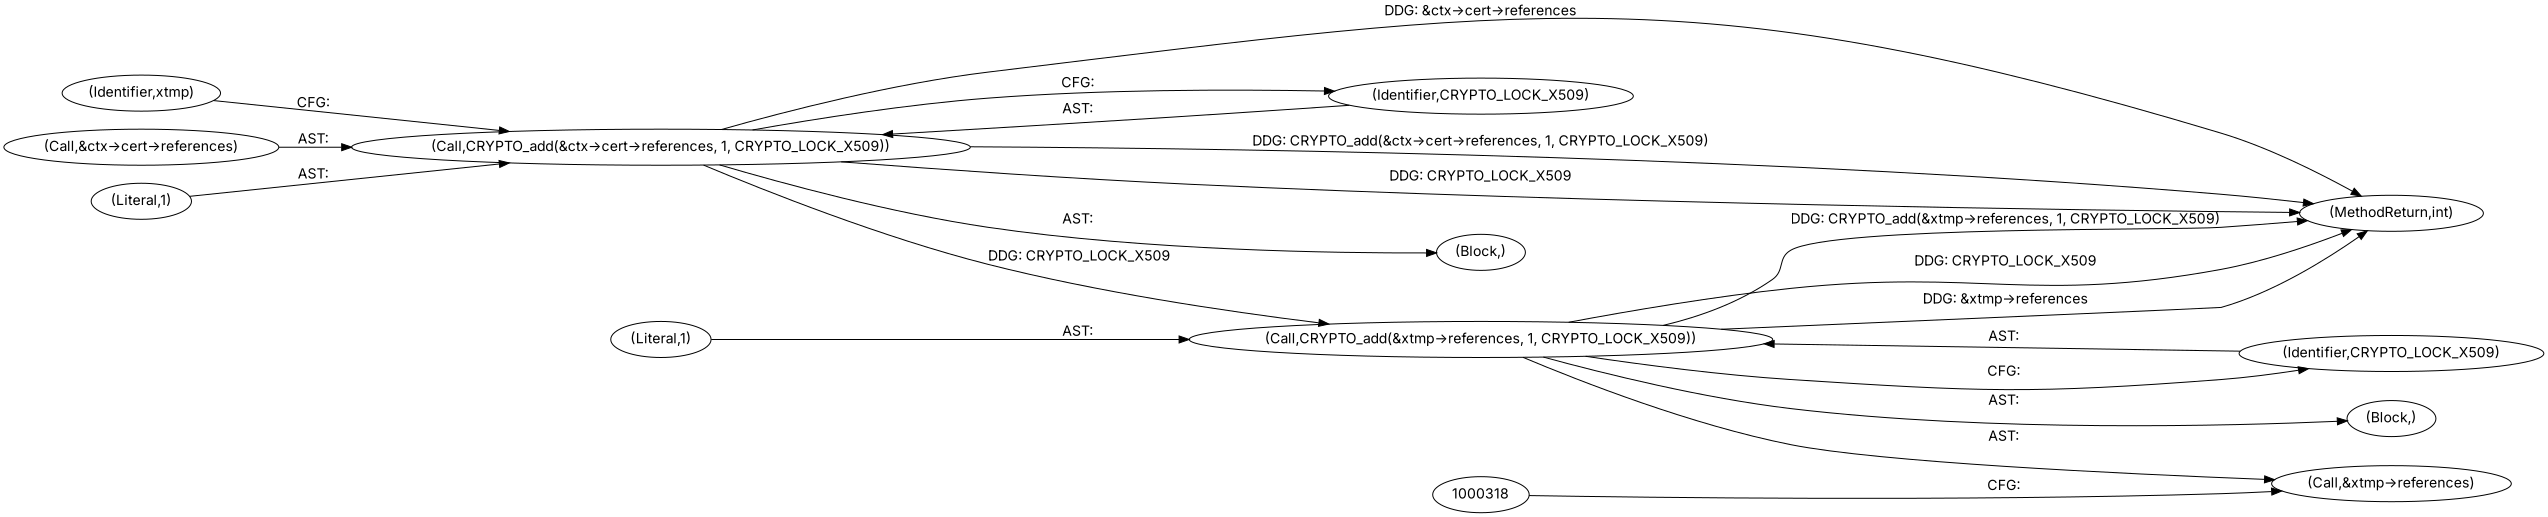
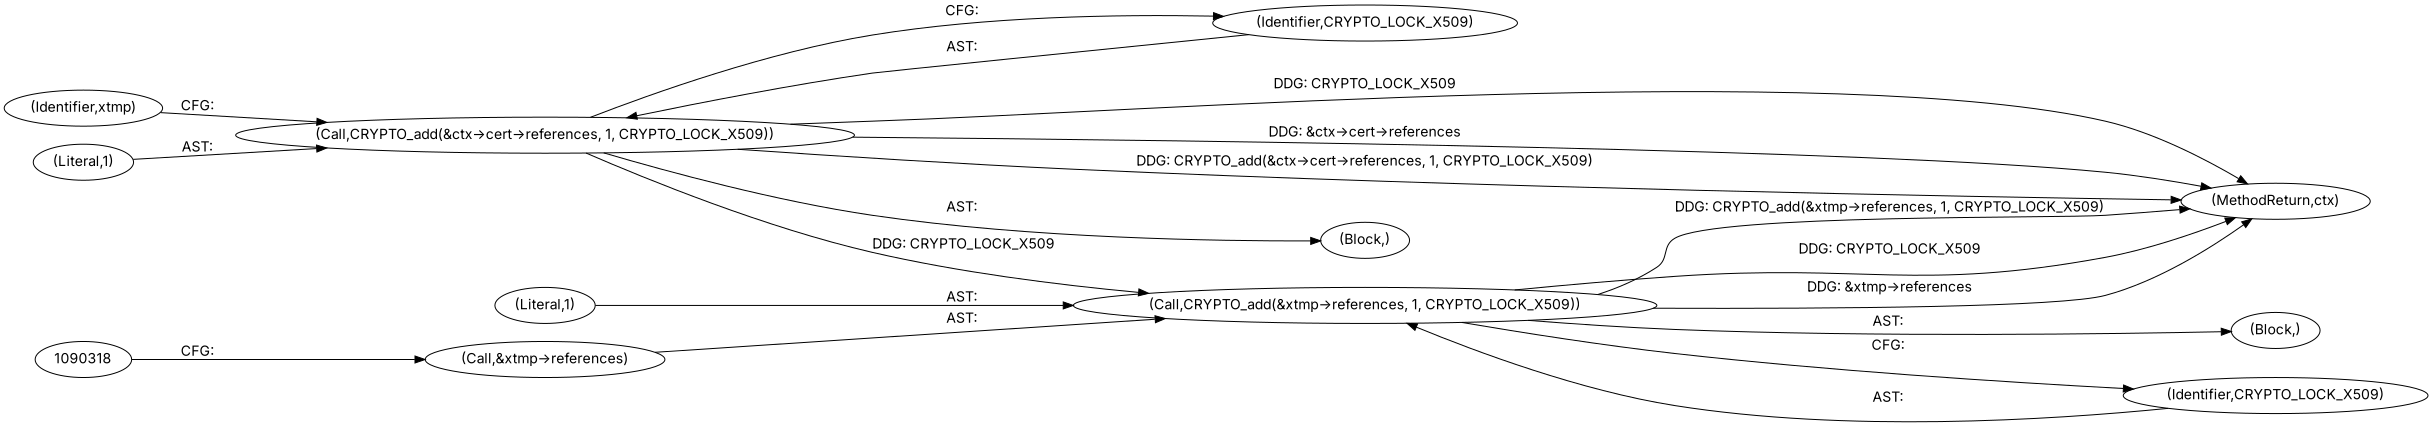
node "(Call,&ctx->cert->references)": removed
node "(MethodReturn,int)": label "(MethodReturn,int)" -> "(MethodReturn,ctx)"
edge "(Call,CRYPTO_add(&xtmp->references, 1, CRYPTO_LOCK_X509))" -> "(Call,&xtmp->references)": reversed
node "1000318": label "1000318" -> "1090318"
